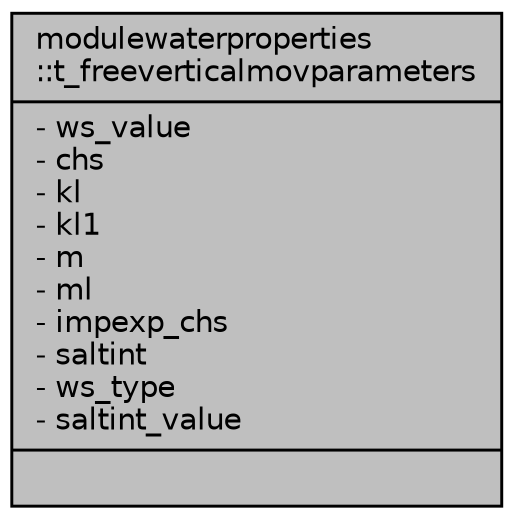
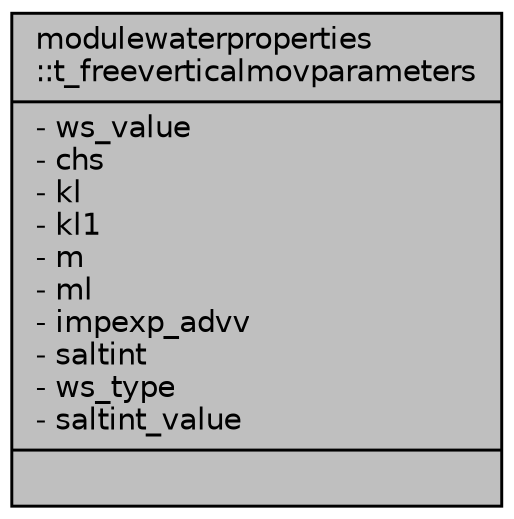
node "modulewaterproperties": text "- impexp_chs" -> "- impexp_advv"
